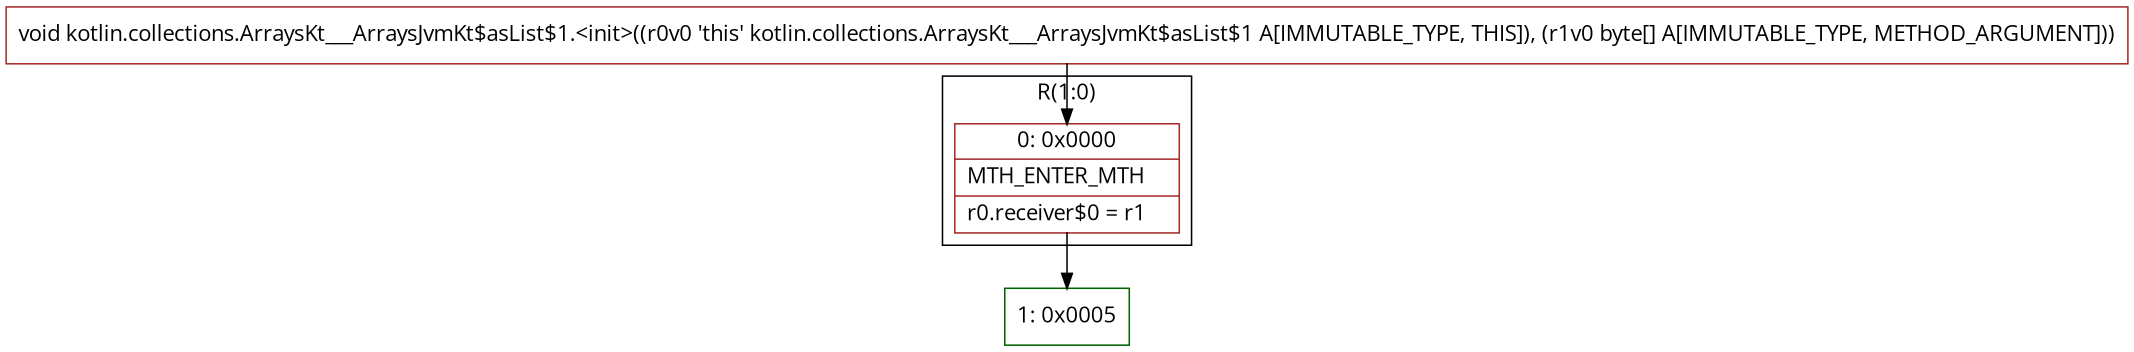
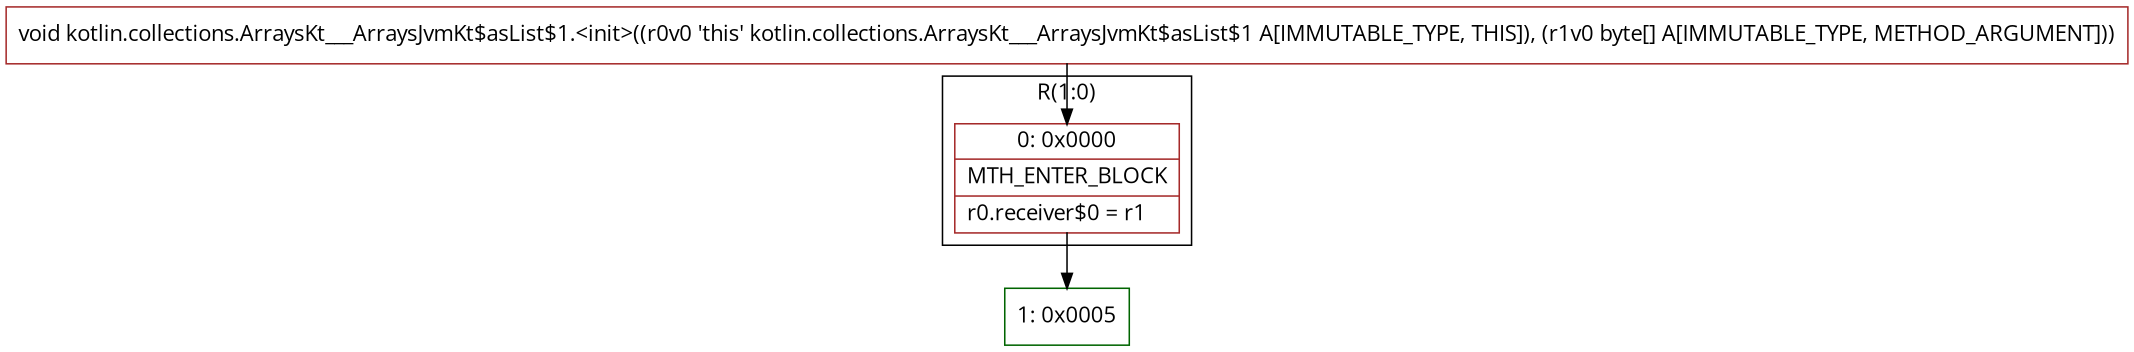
node "0: 0x0000": text "MTH_ENTER_MTH" -> "MTH_ENTER_BLOCK"
